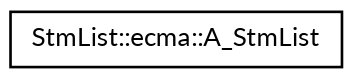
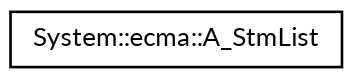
node "StmList::ecma::A_StmList": label "StmList::ecma::A_StmList" -> "System::ecma::A_StmList"
